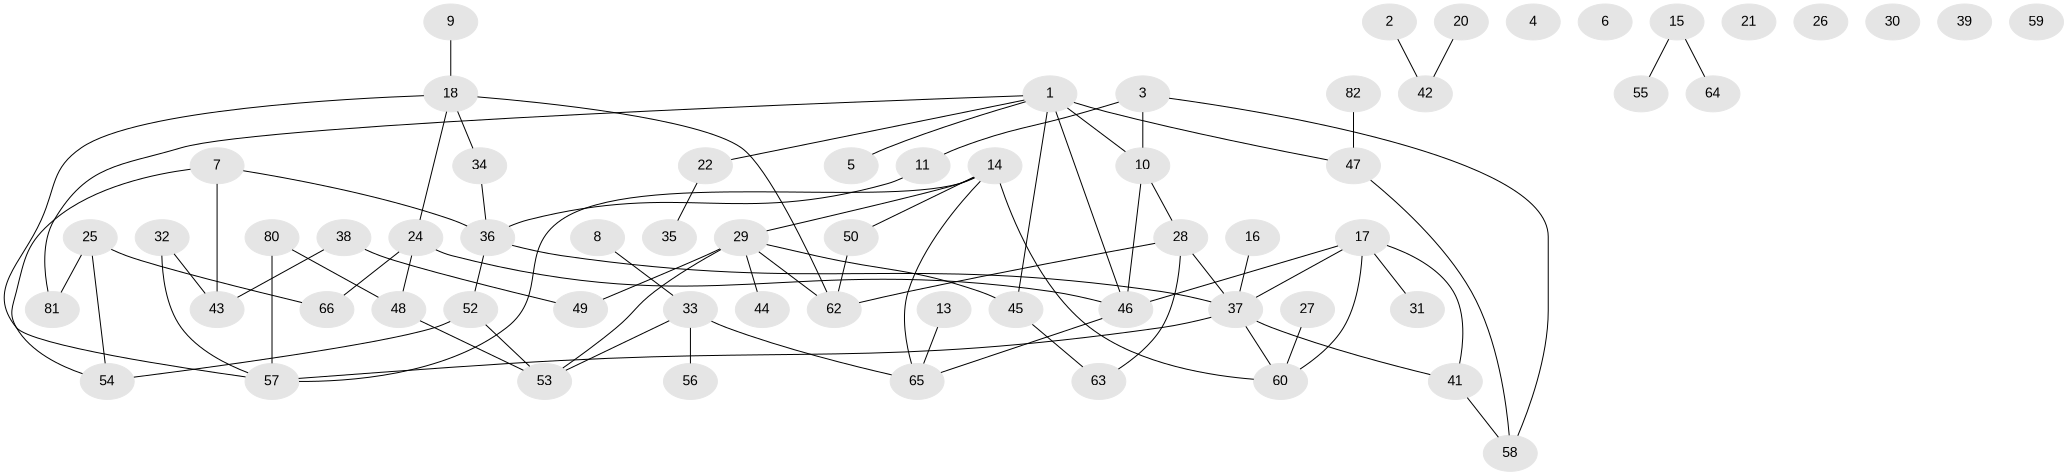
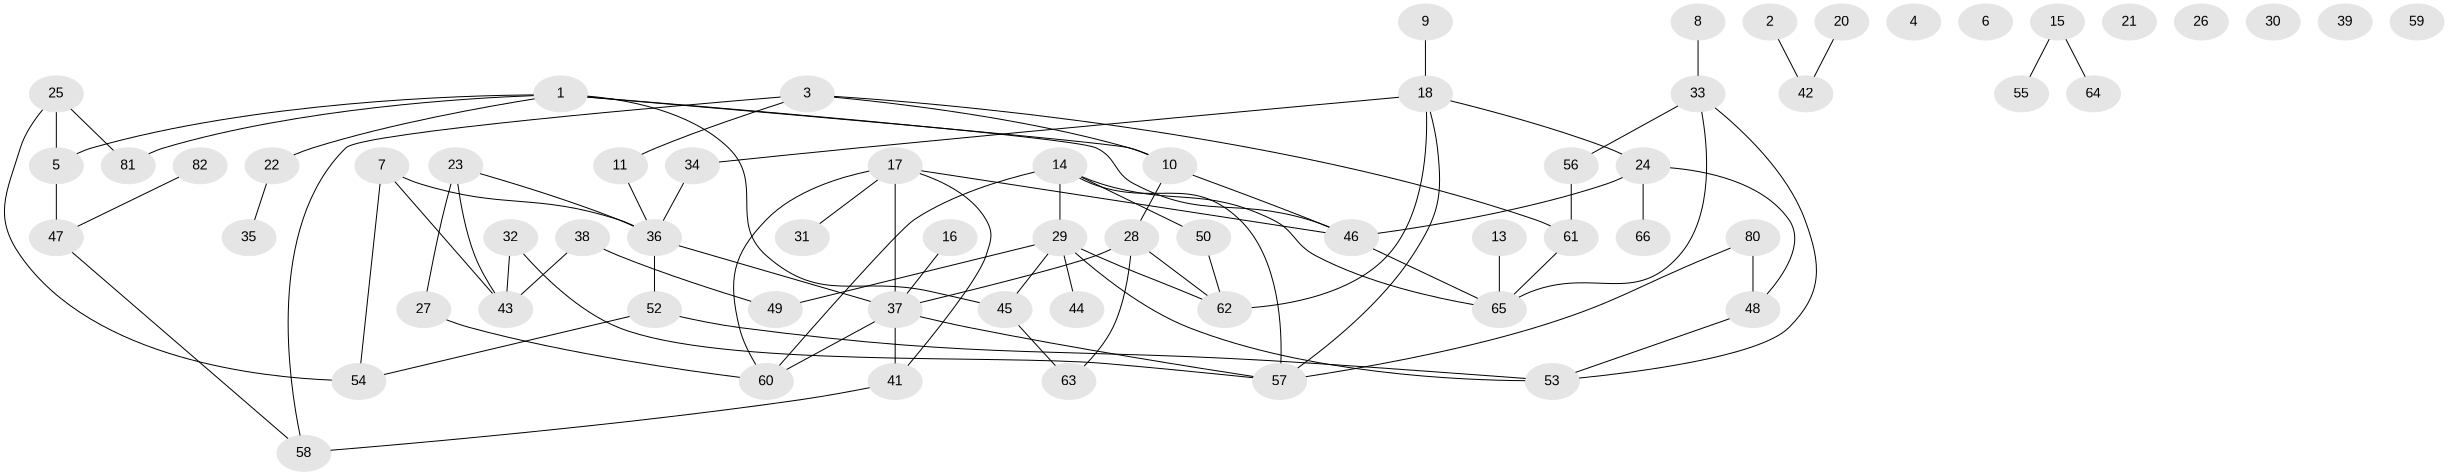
edge "1" -- "47": now "5" -- "47"
node "23": added
node "61": added
edge "25" -- "66": now "25" -- "5"
